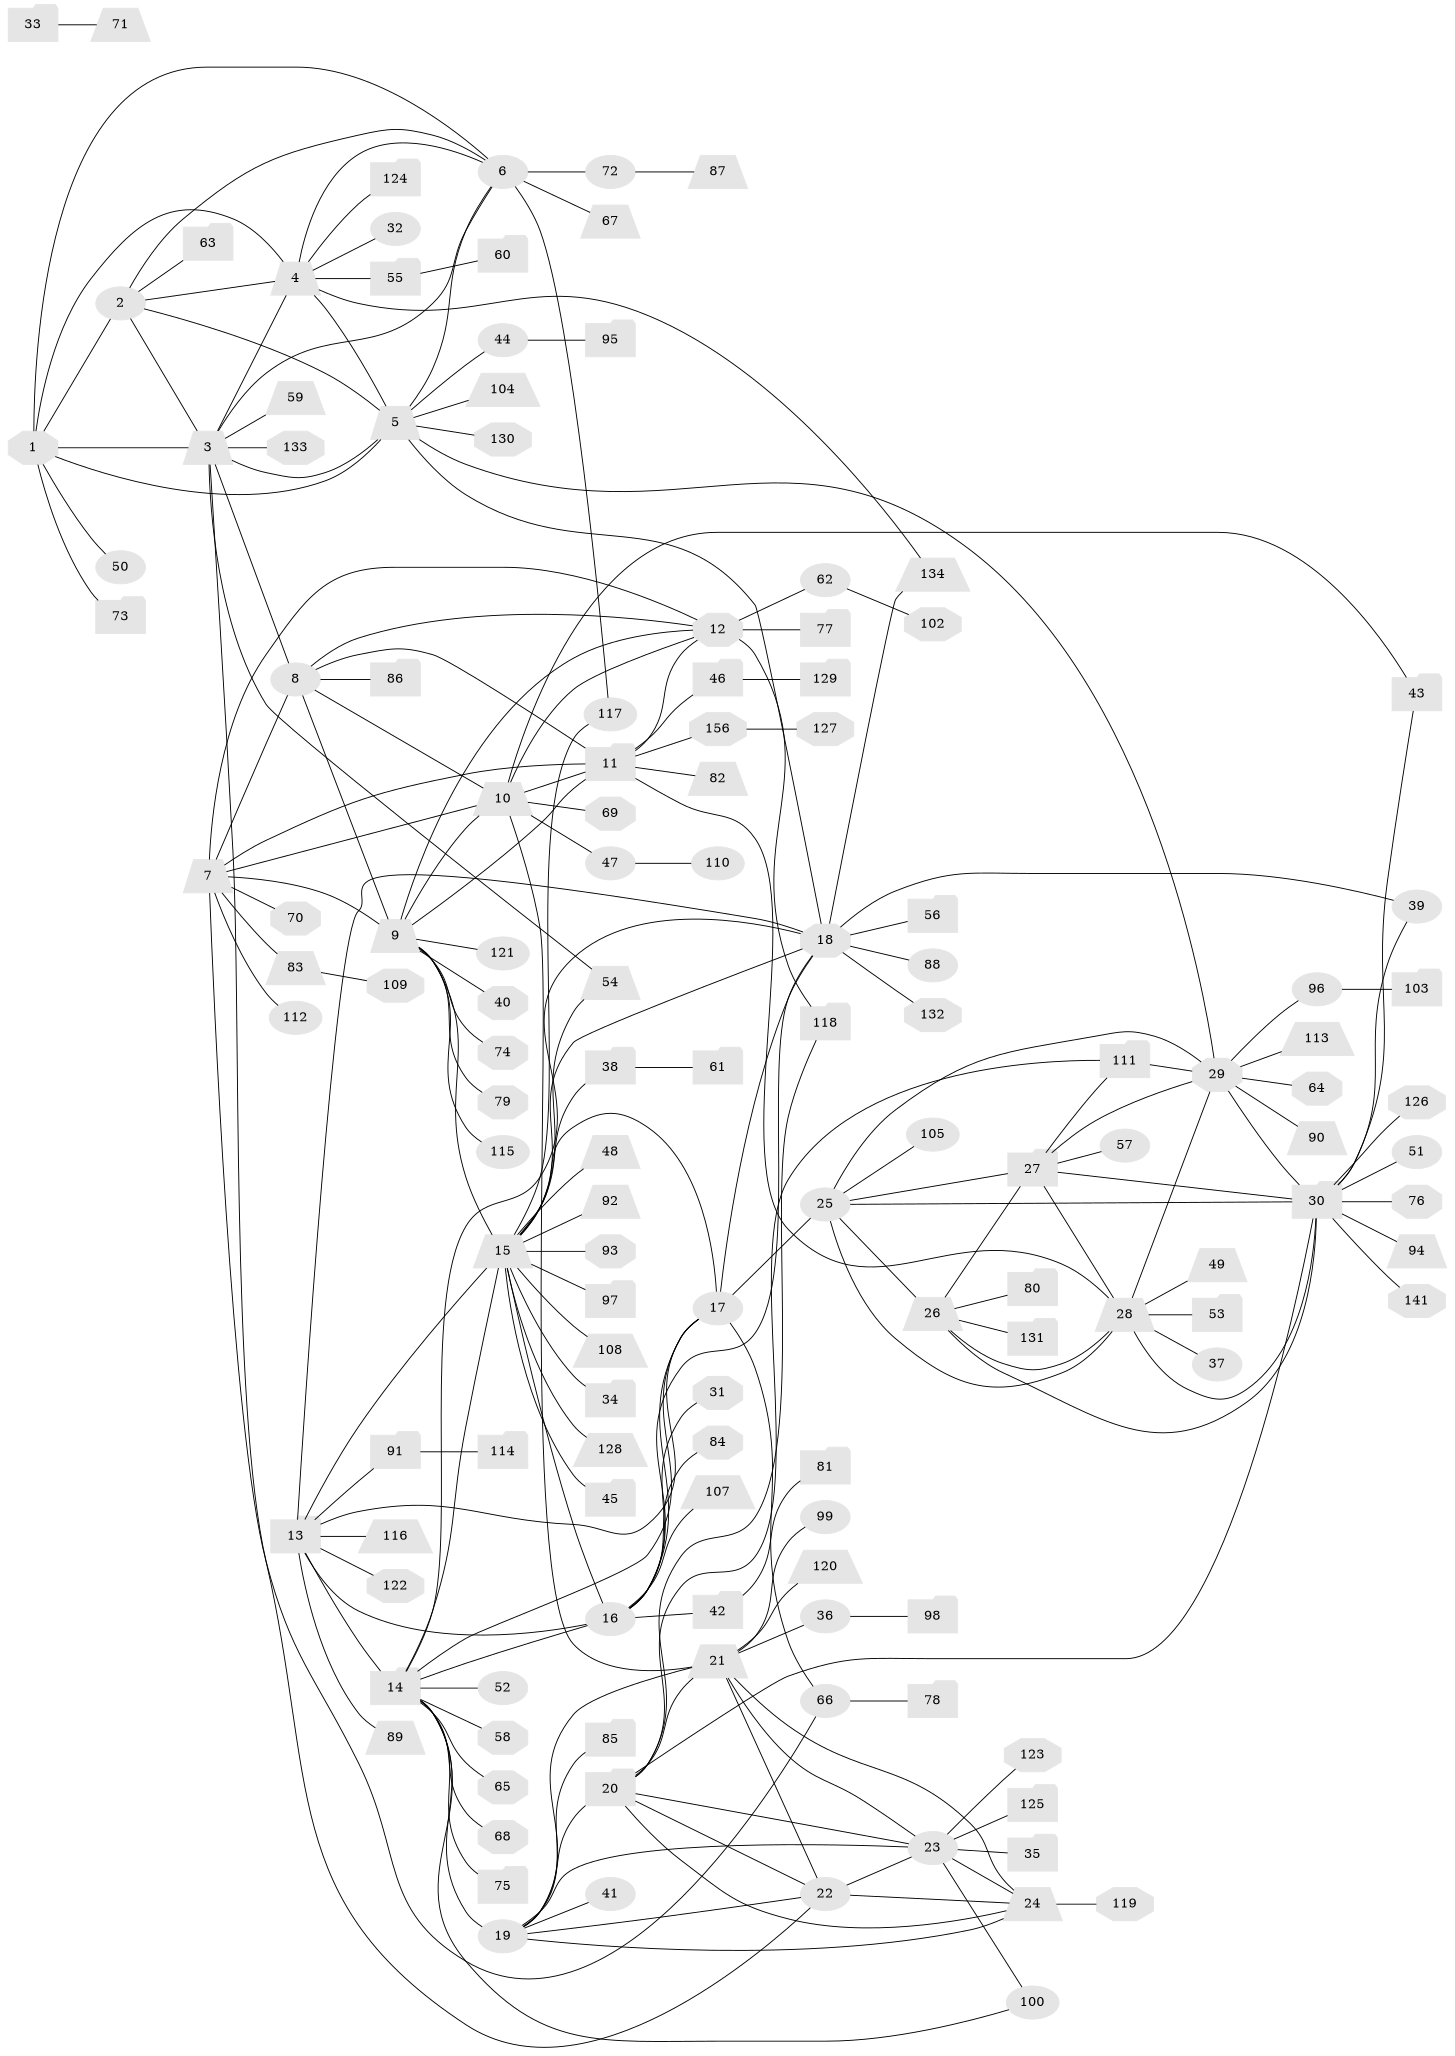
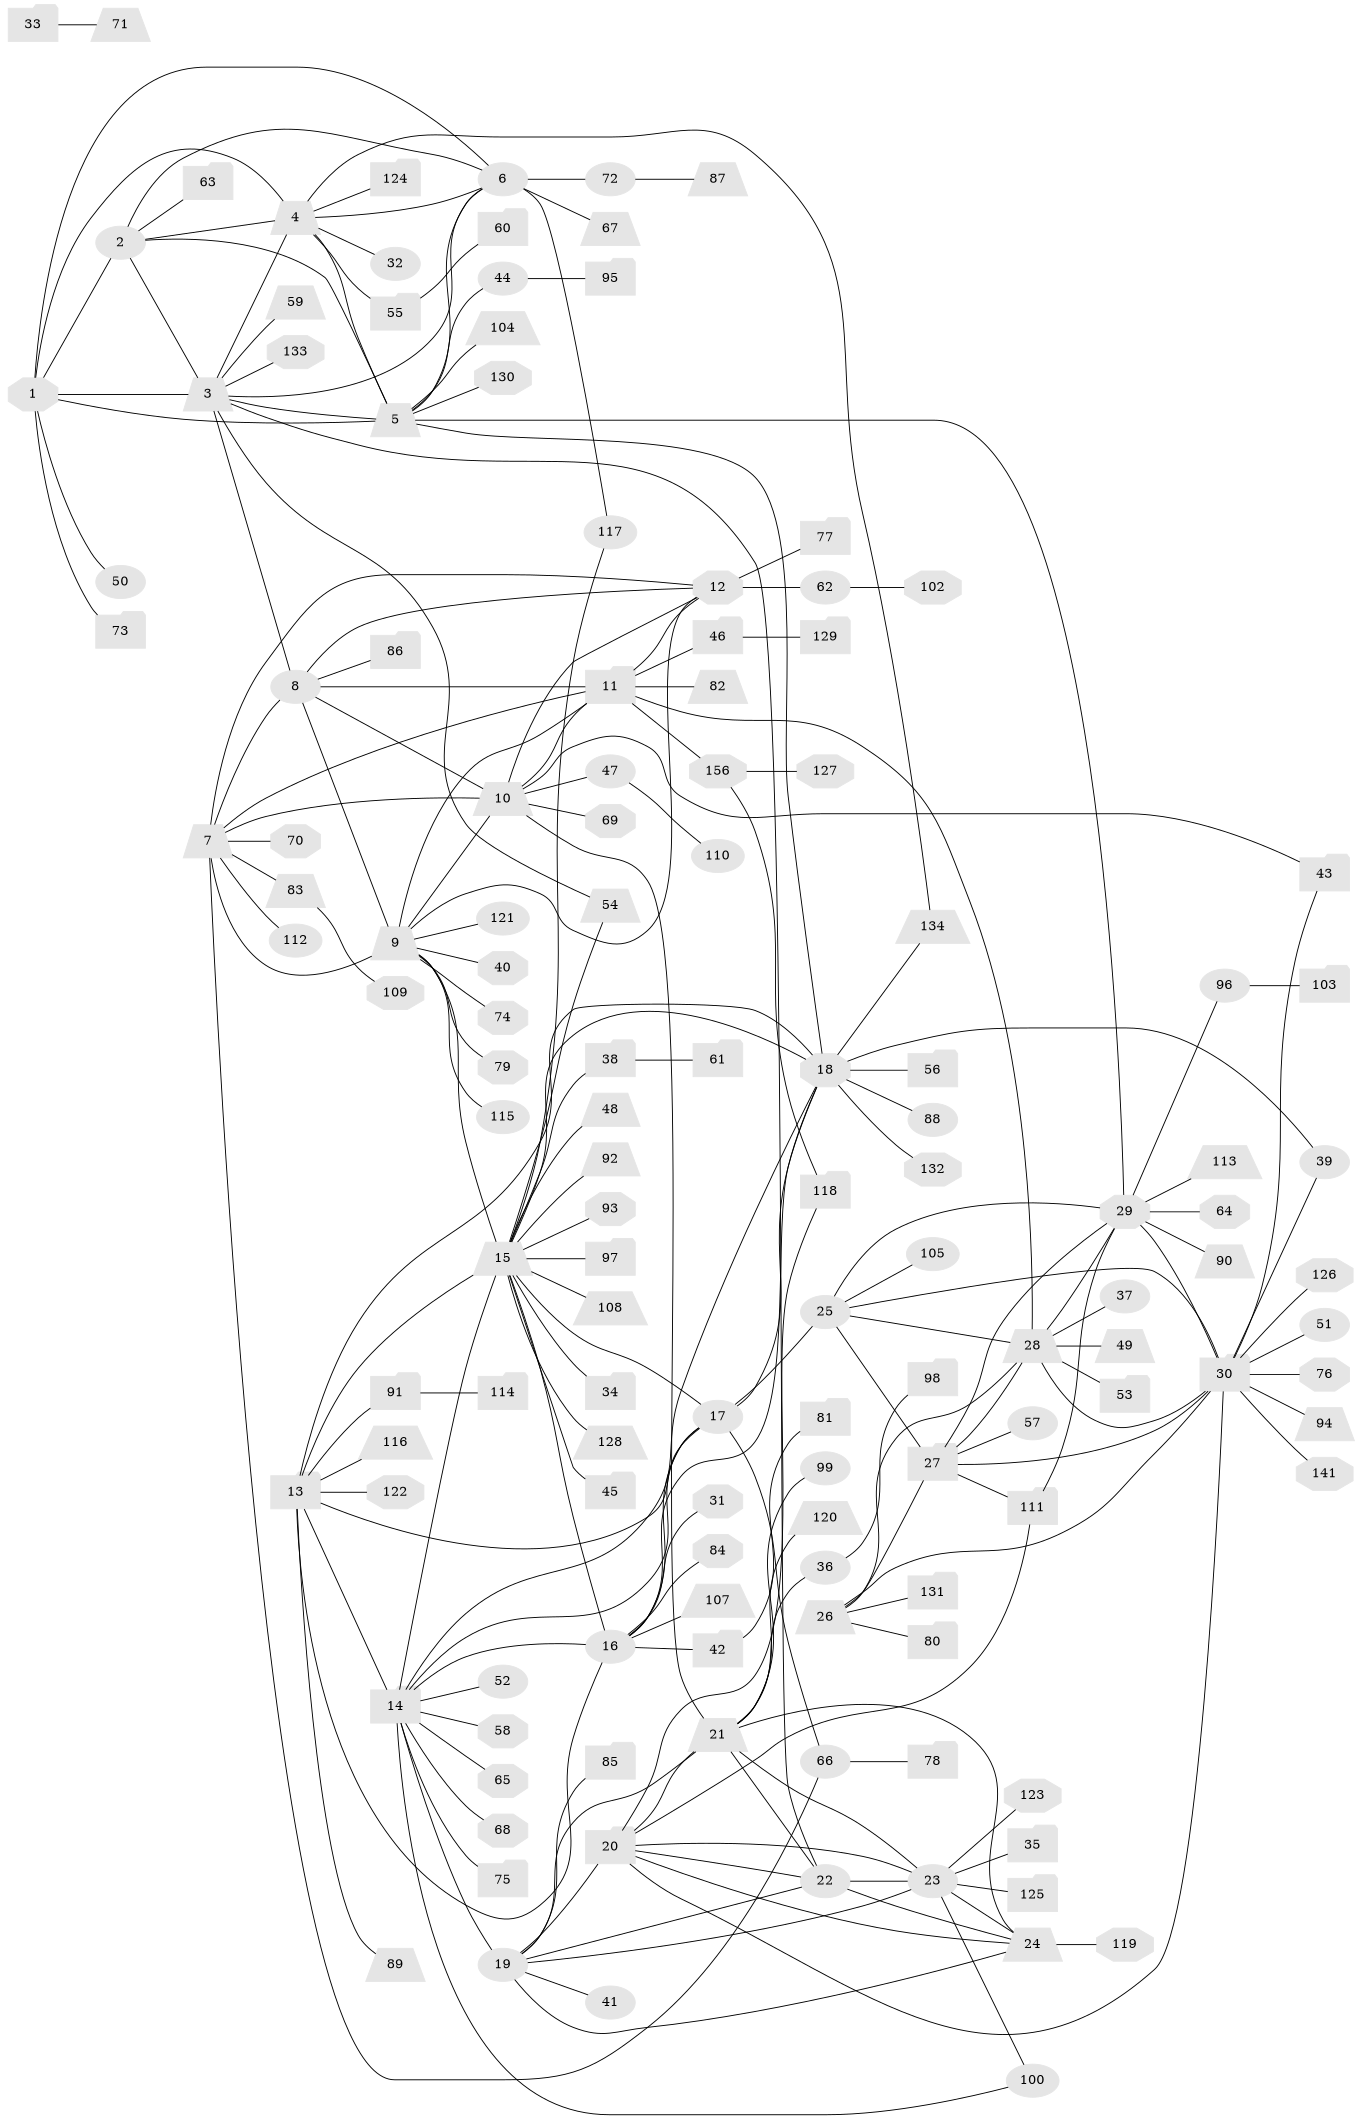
edge "12" -- "118": now "156" -- "118"
edge "25" -- "26": removed
